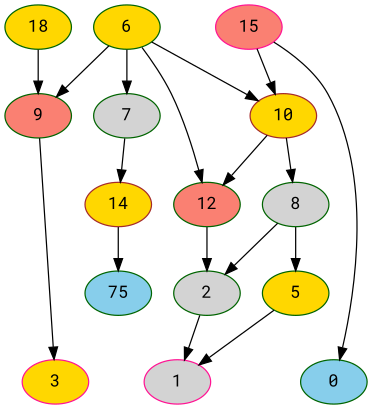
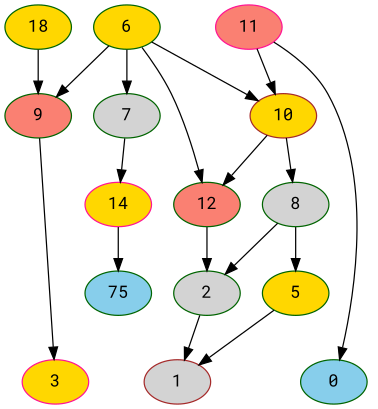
node "15": label "15" -> "11"
node "14": color brown -> deeppink
node "1": color deeppink -> brown
